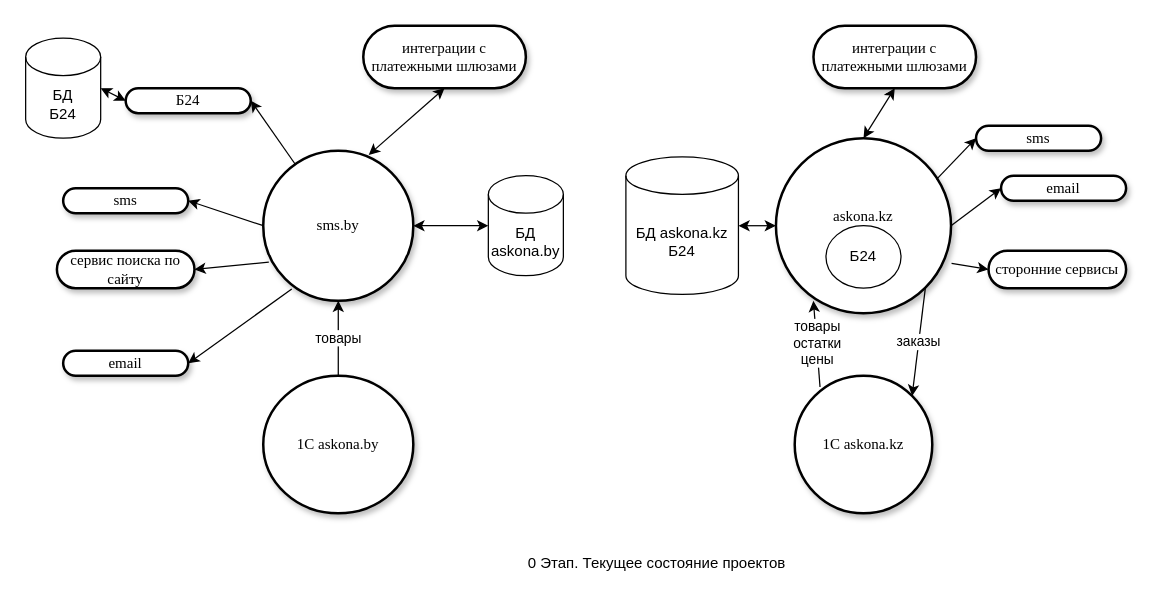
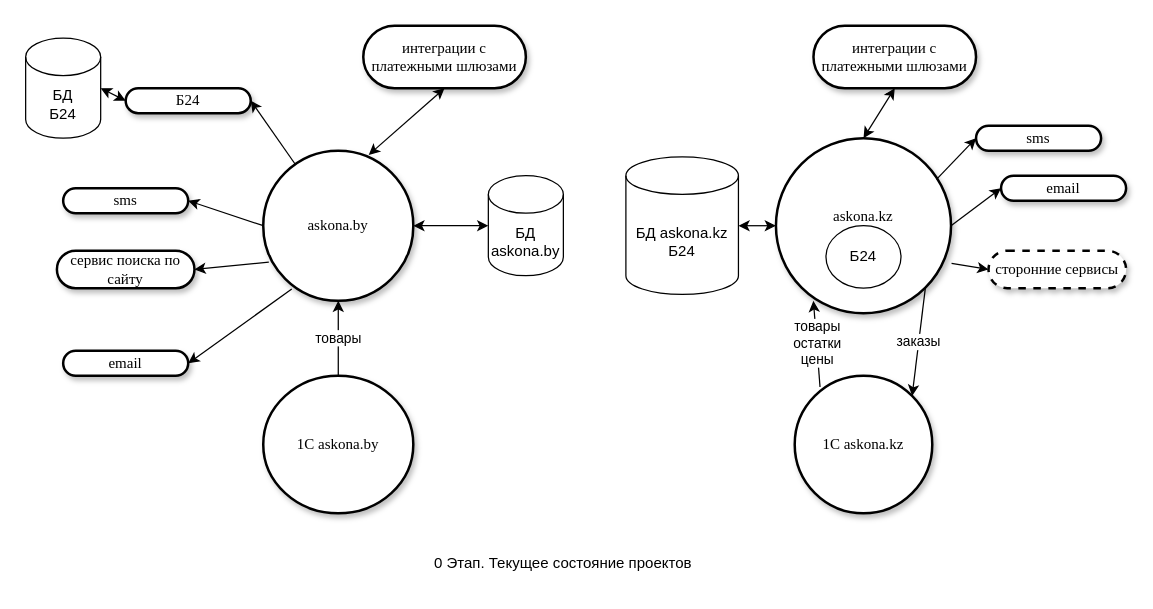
node "sms.by": label "sms.by" -> "askona.by"
node "сторонние сервисы": style solid -> dashed
node "0 Этап. Текущее состояние проектов": moved (657, 563) -> (563, 563)
